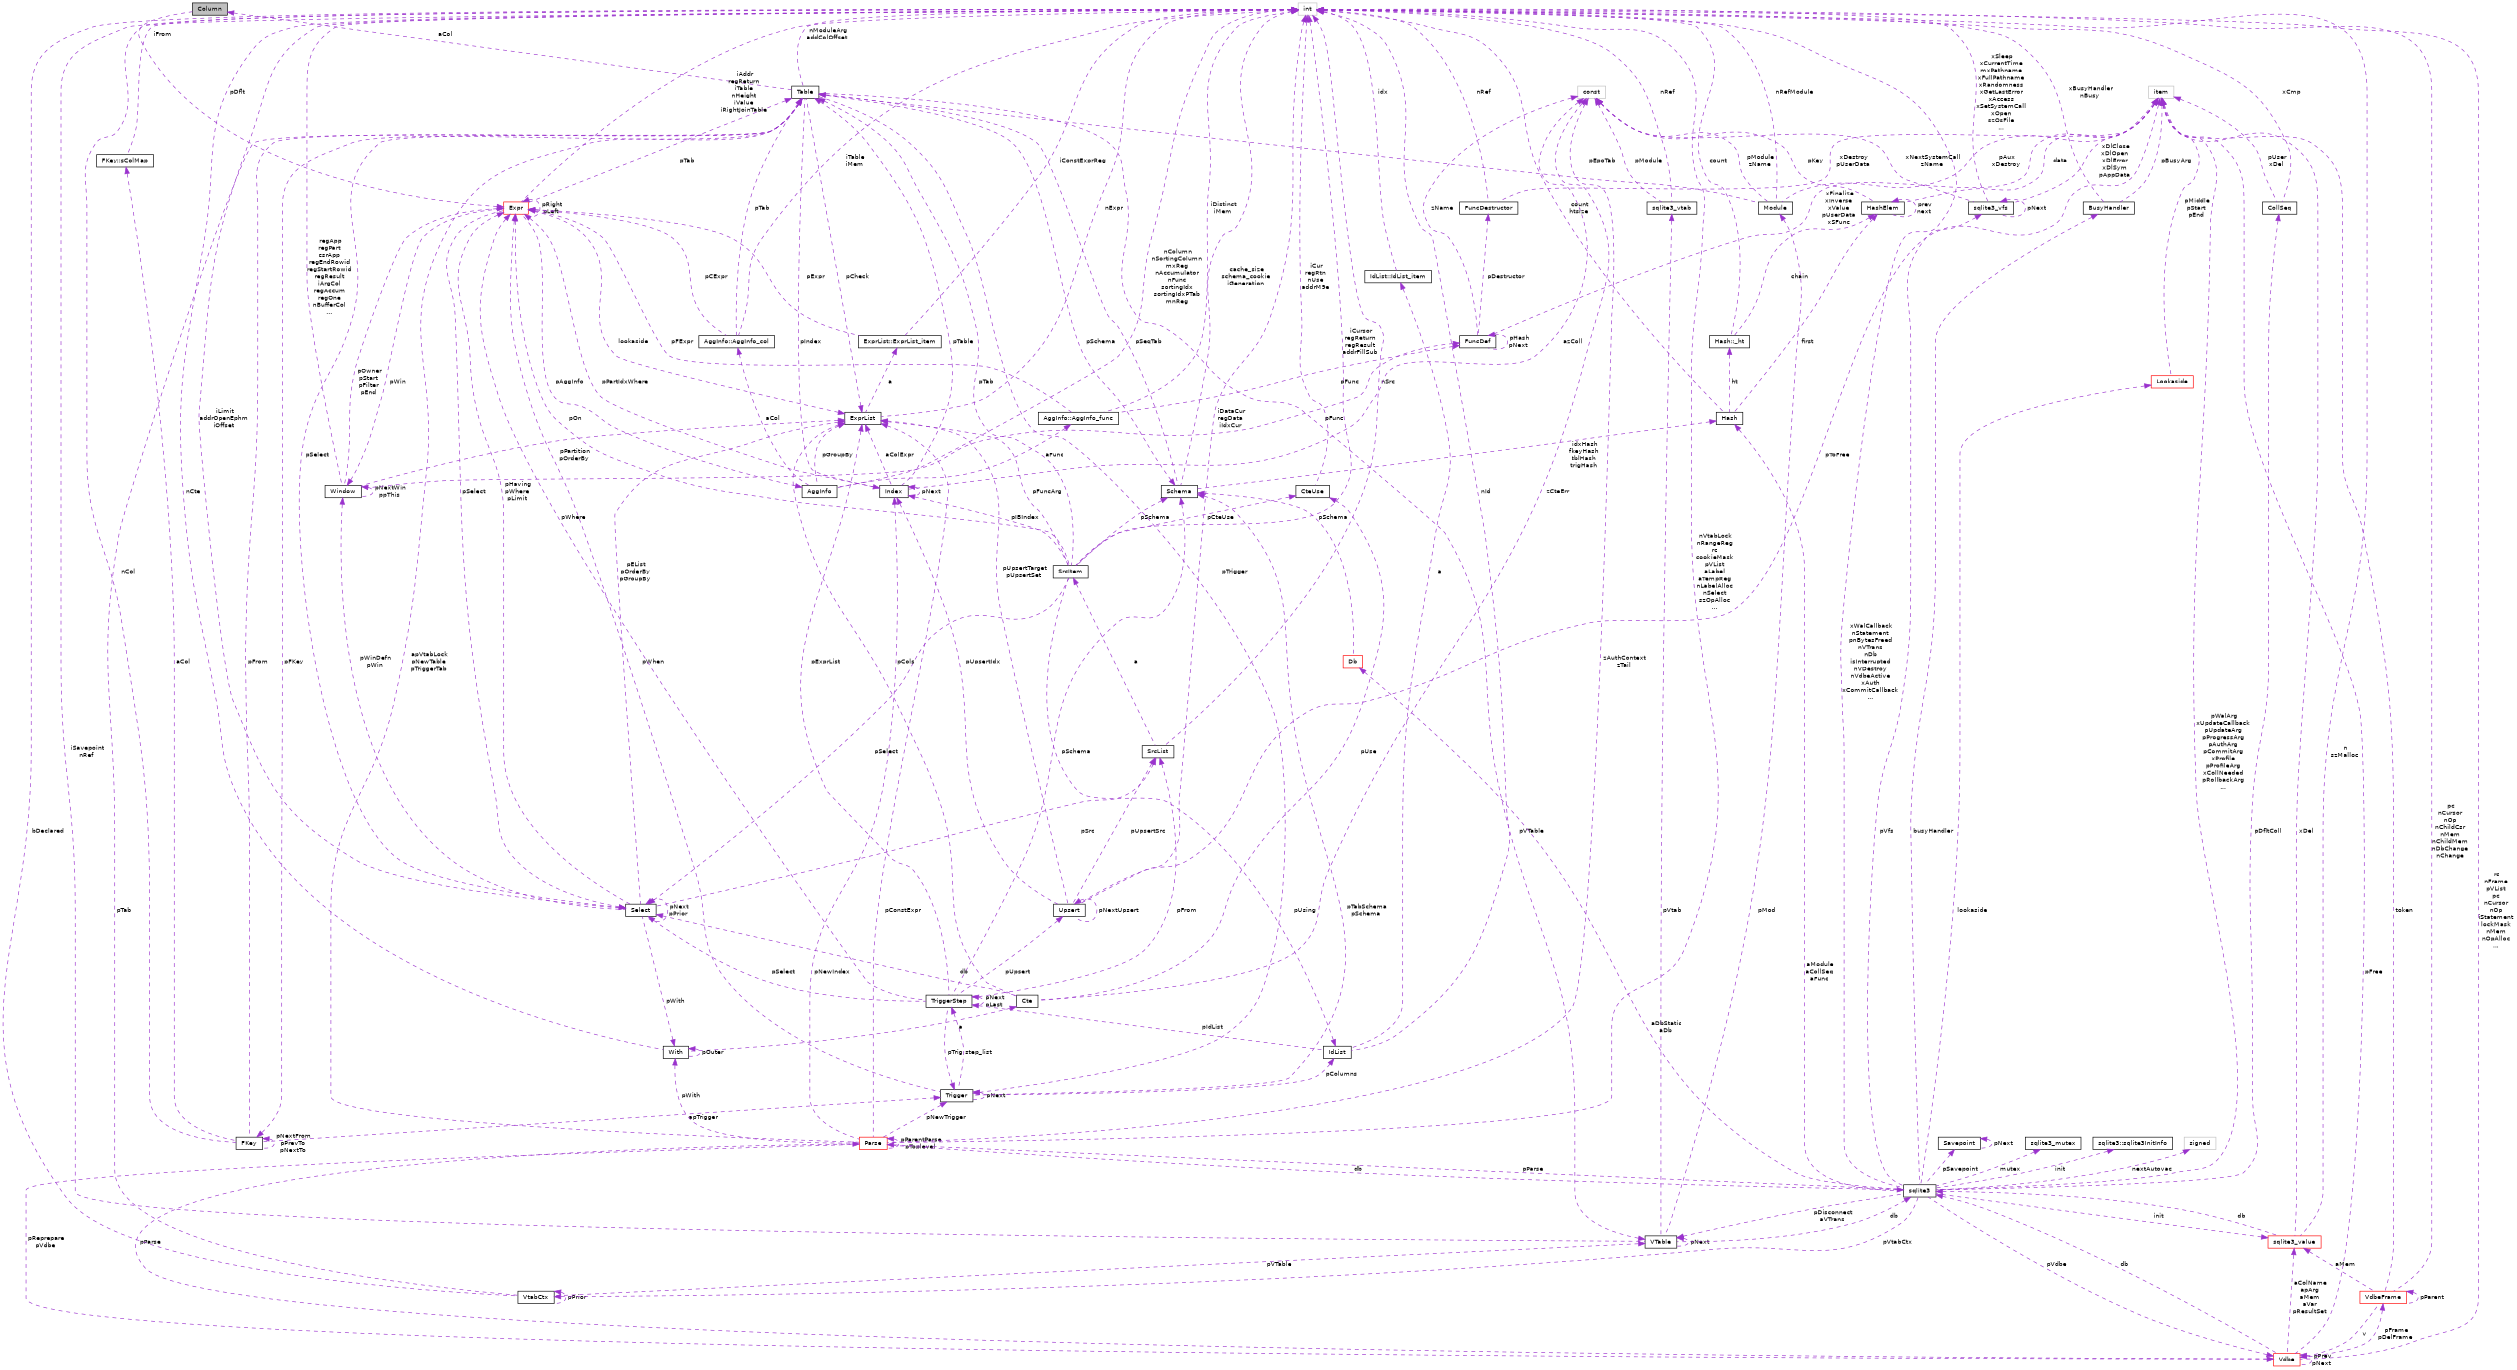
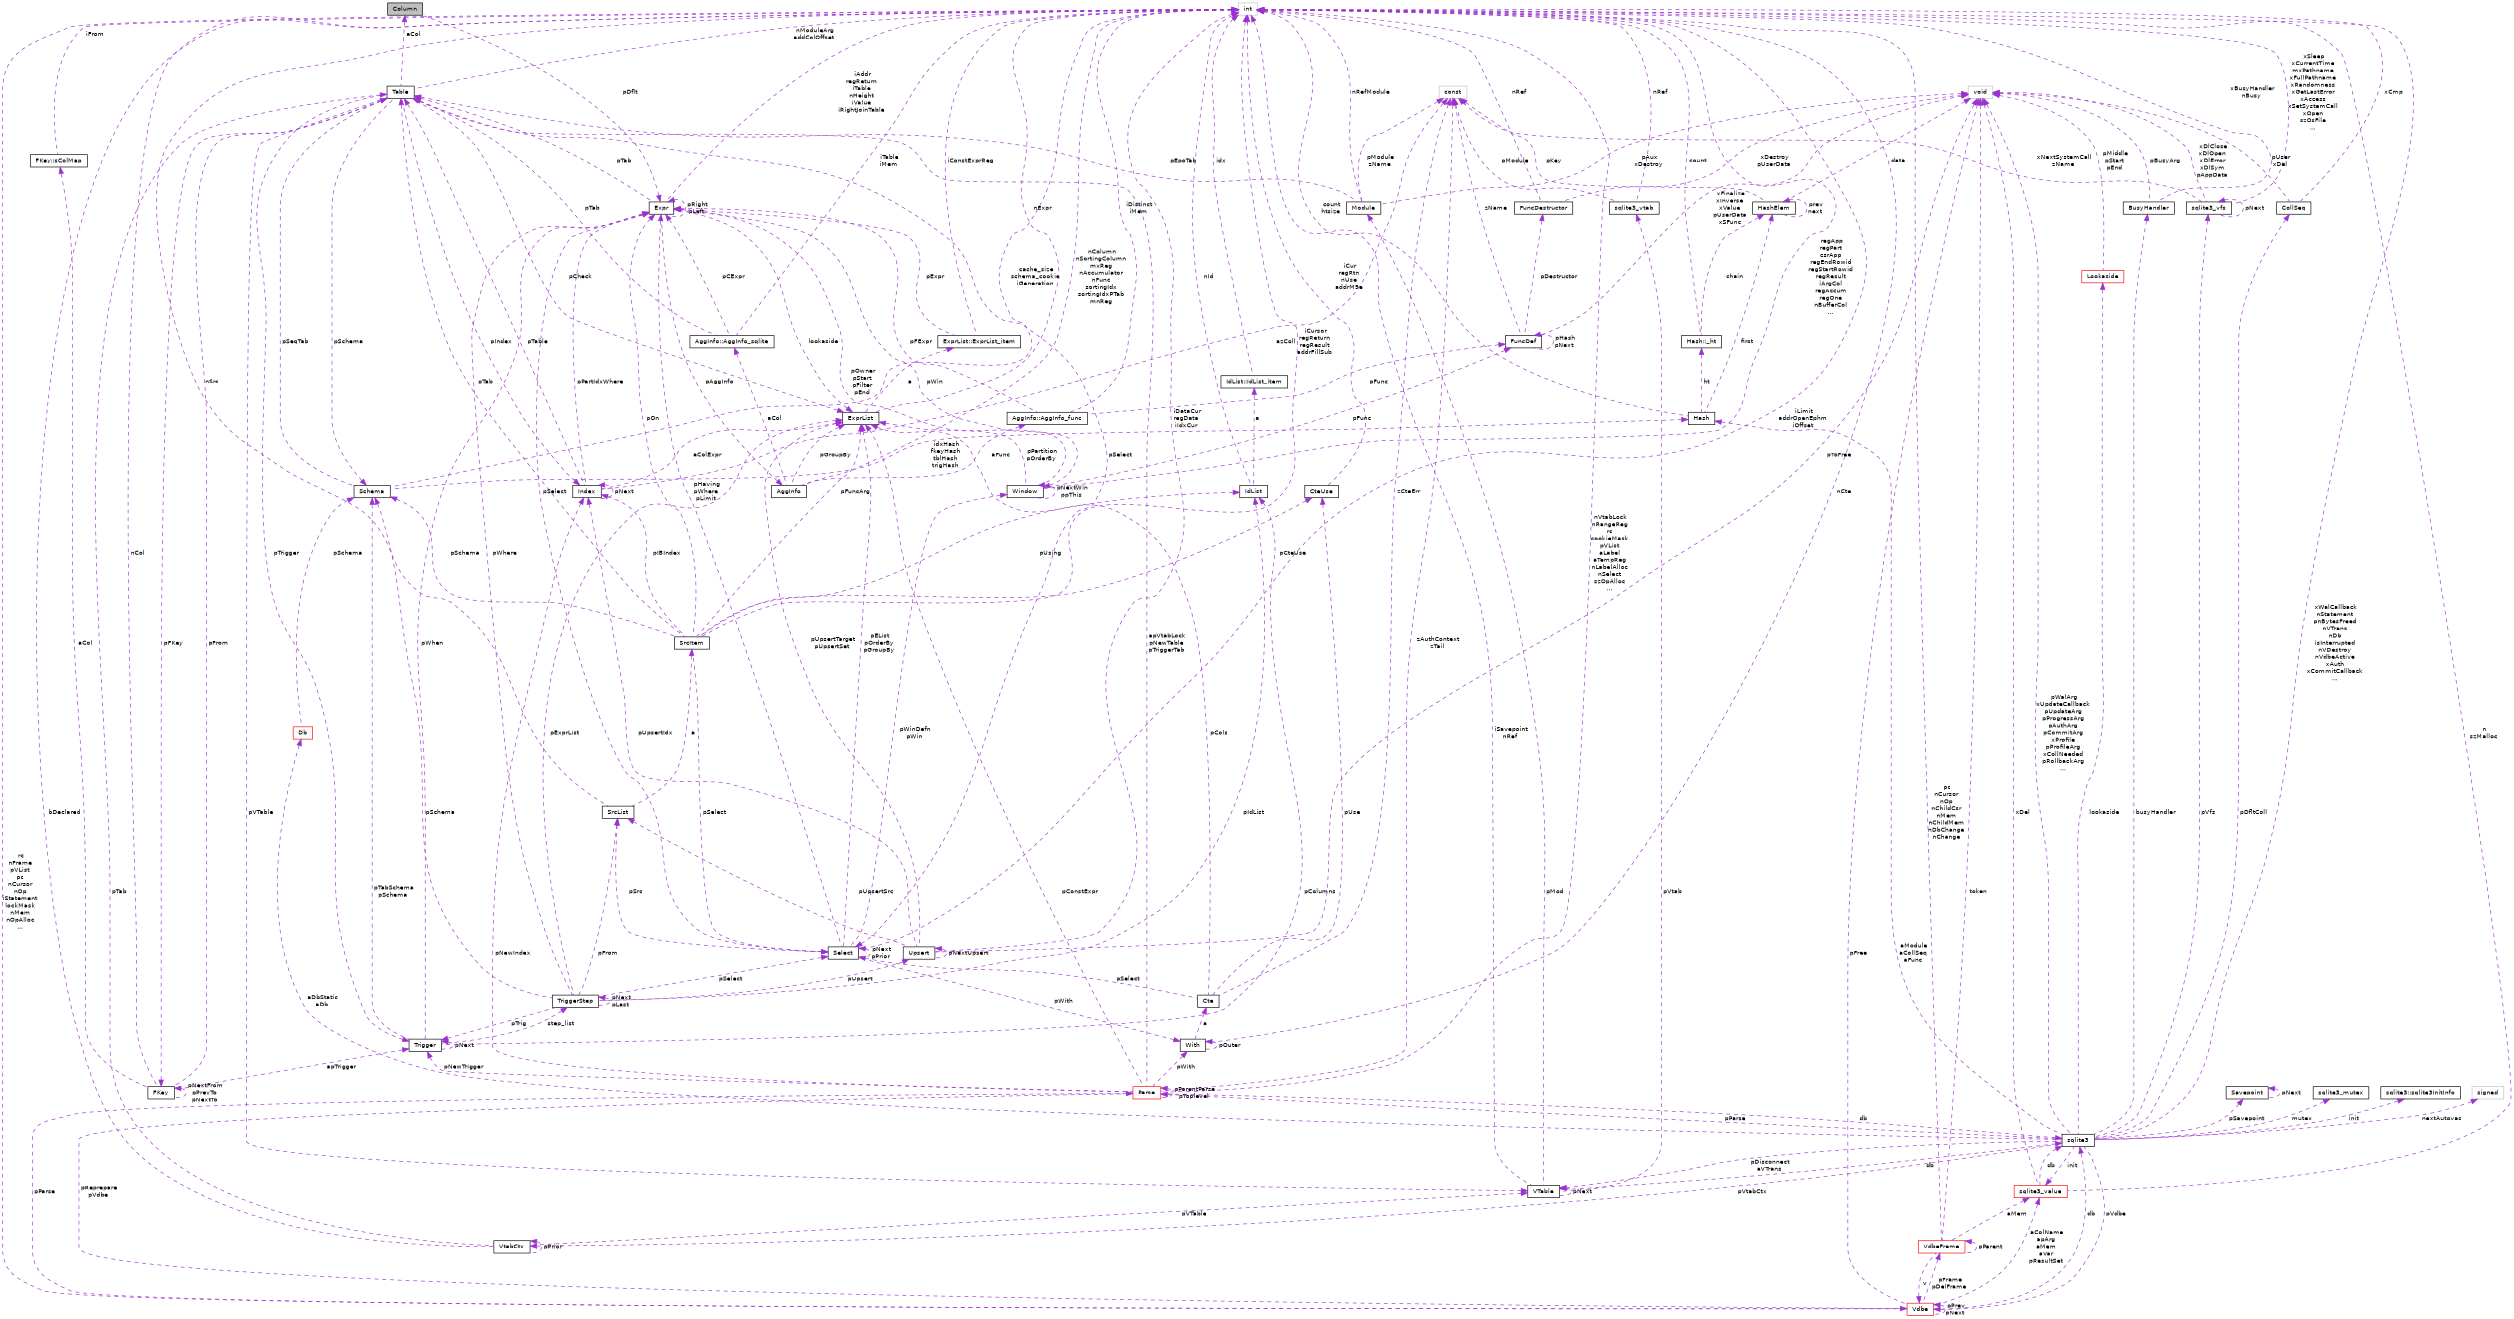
node "item": label "item" -> "void"
node "Expr": color red -> black
node "AggInfo::AggInfo_col": label "AggInfo::AggInfo_col" -> "AggInfo::AggInfo_sqlite"
edge "Cte" -> "Select": label " db" -> " pSelect"
edge "IdList" -> "TriggerStep": reversed
